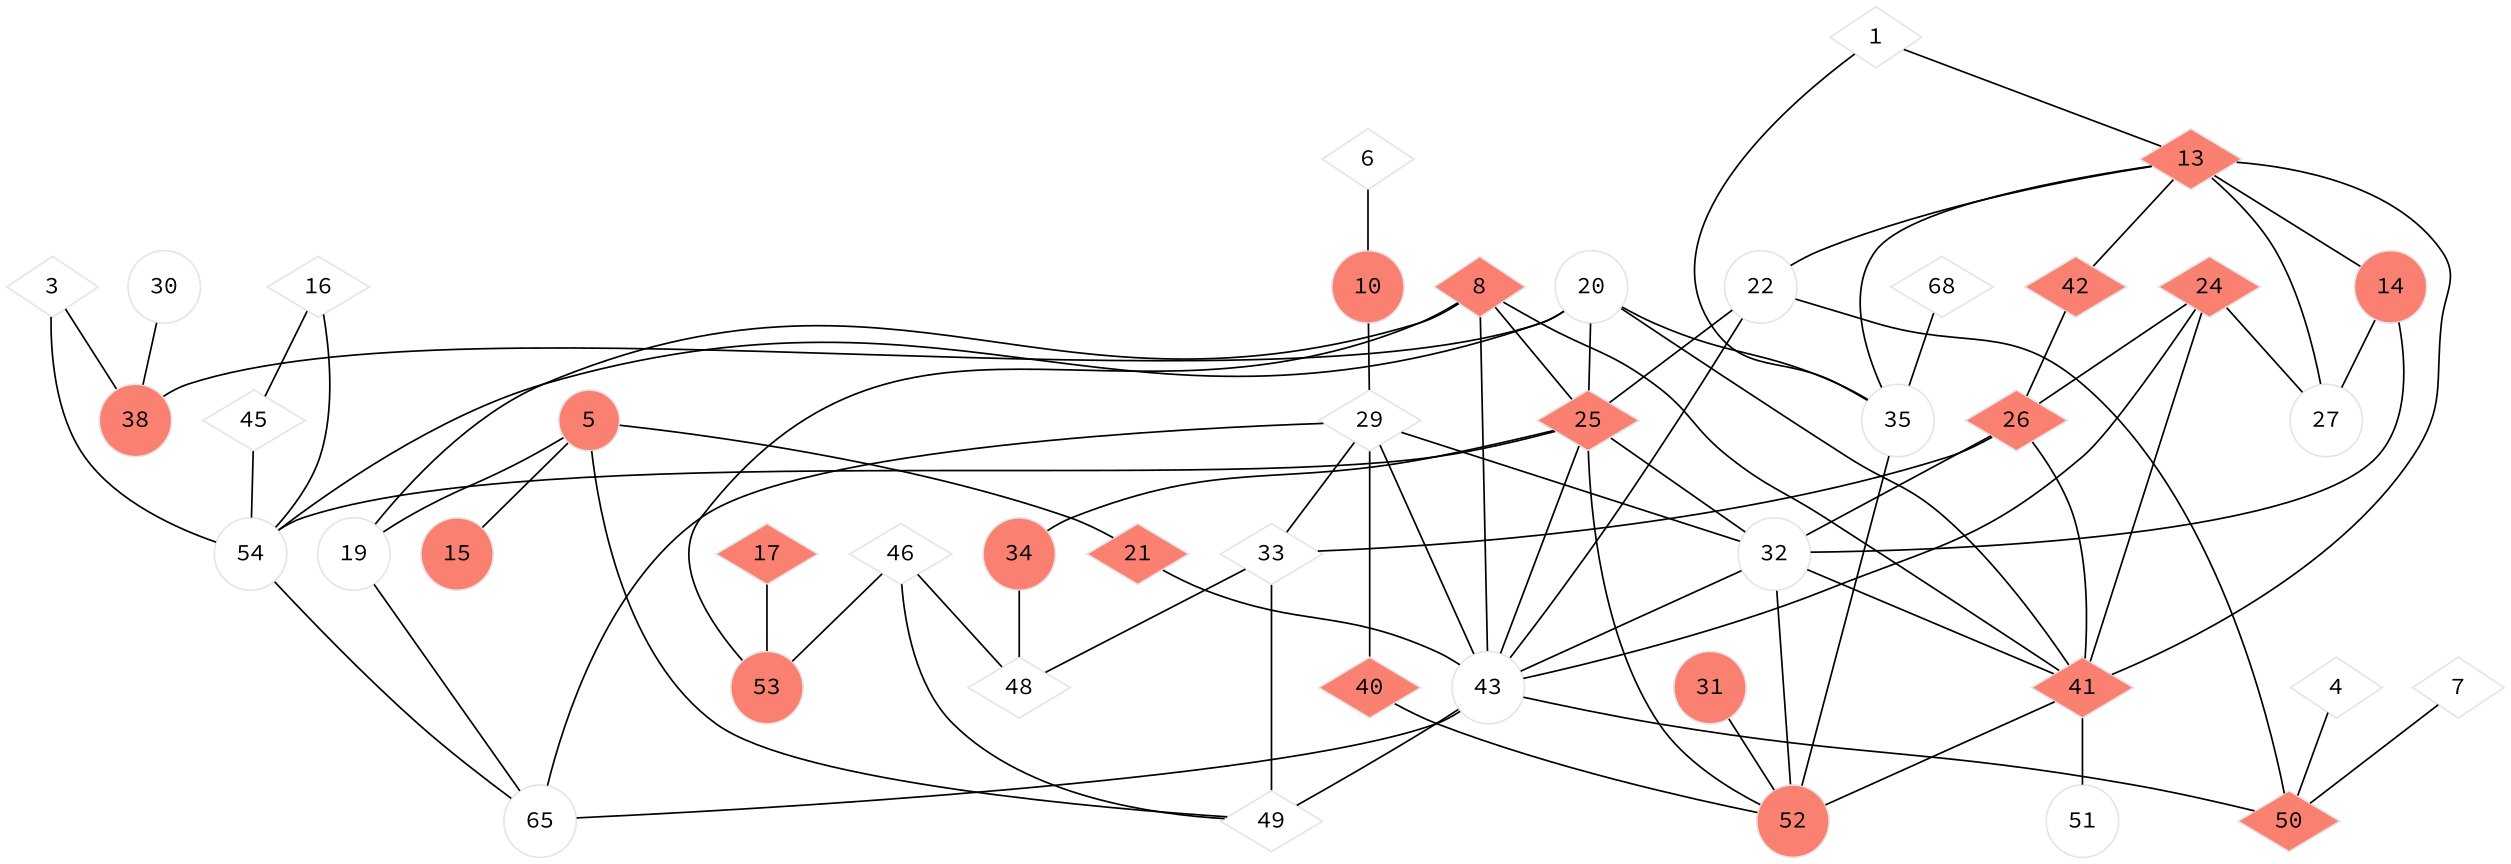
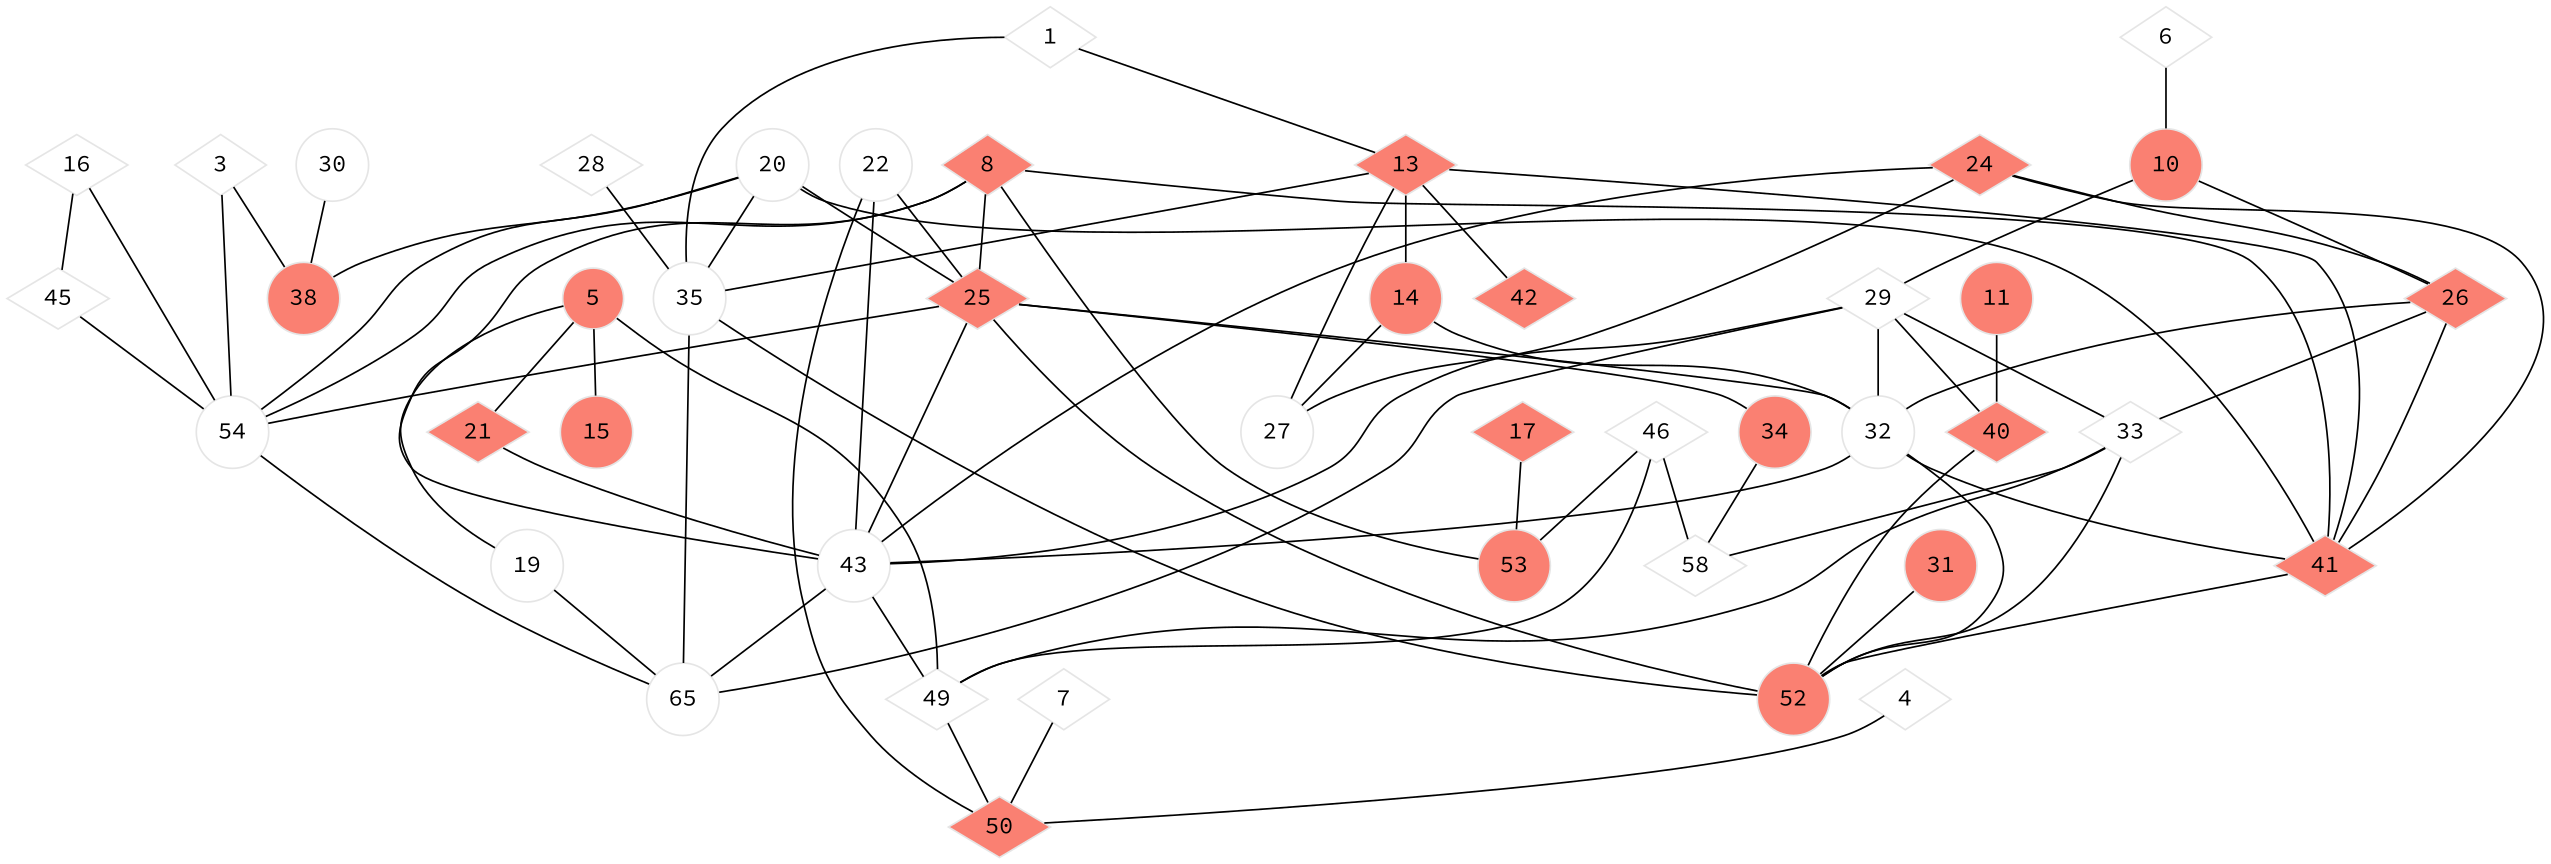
edge "13" -- "22": removed
node "68": label "68" -> "28"
node "11": added
edge "8" -- "19": now "8" -- "54"
edge "42" -- "26": now "10" -- "26"
edge "35" -- "65": added
edge "33" -- "52": added
node "48": label "48" -> "58"
edge "43" -- "50": now "49" -- "50"
node "51": removed
